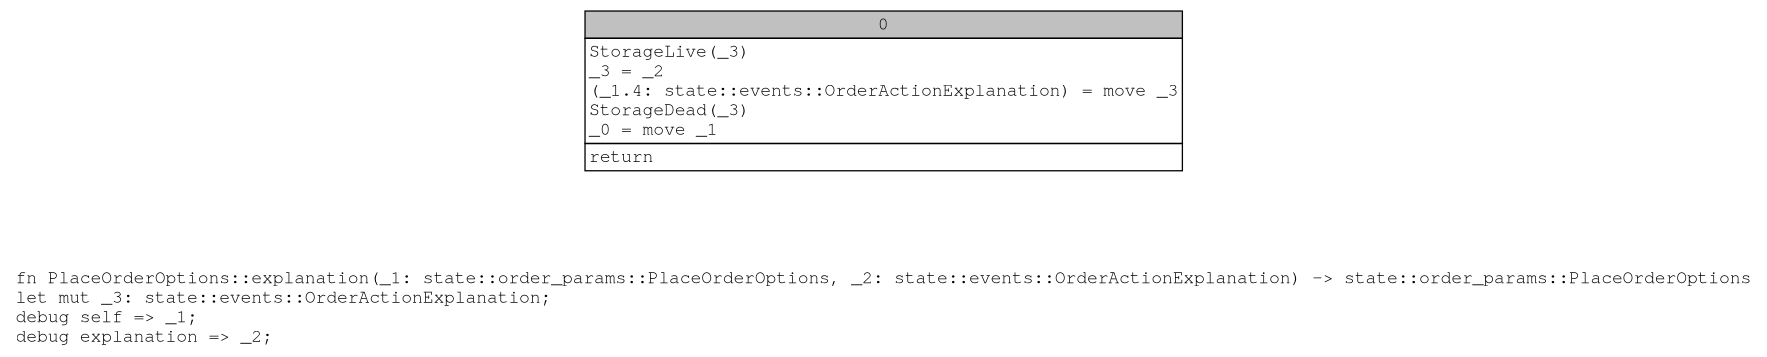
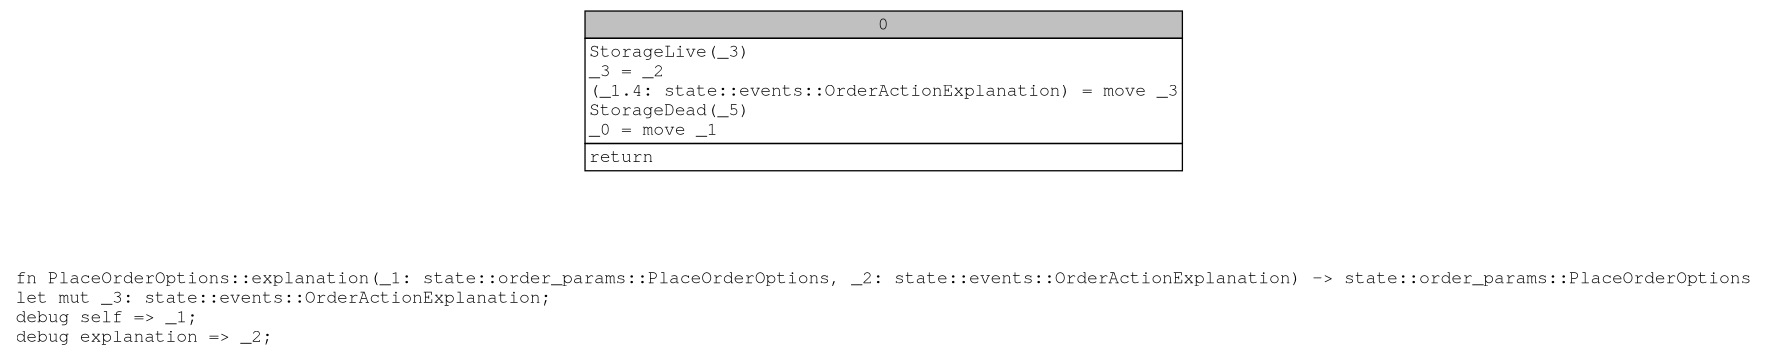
node "0": text "StorageDead(_3)" -> "StorageDead(_5)"
